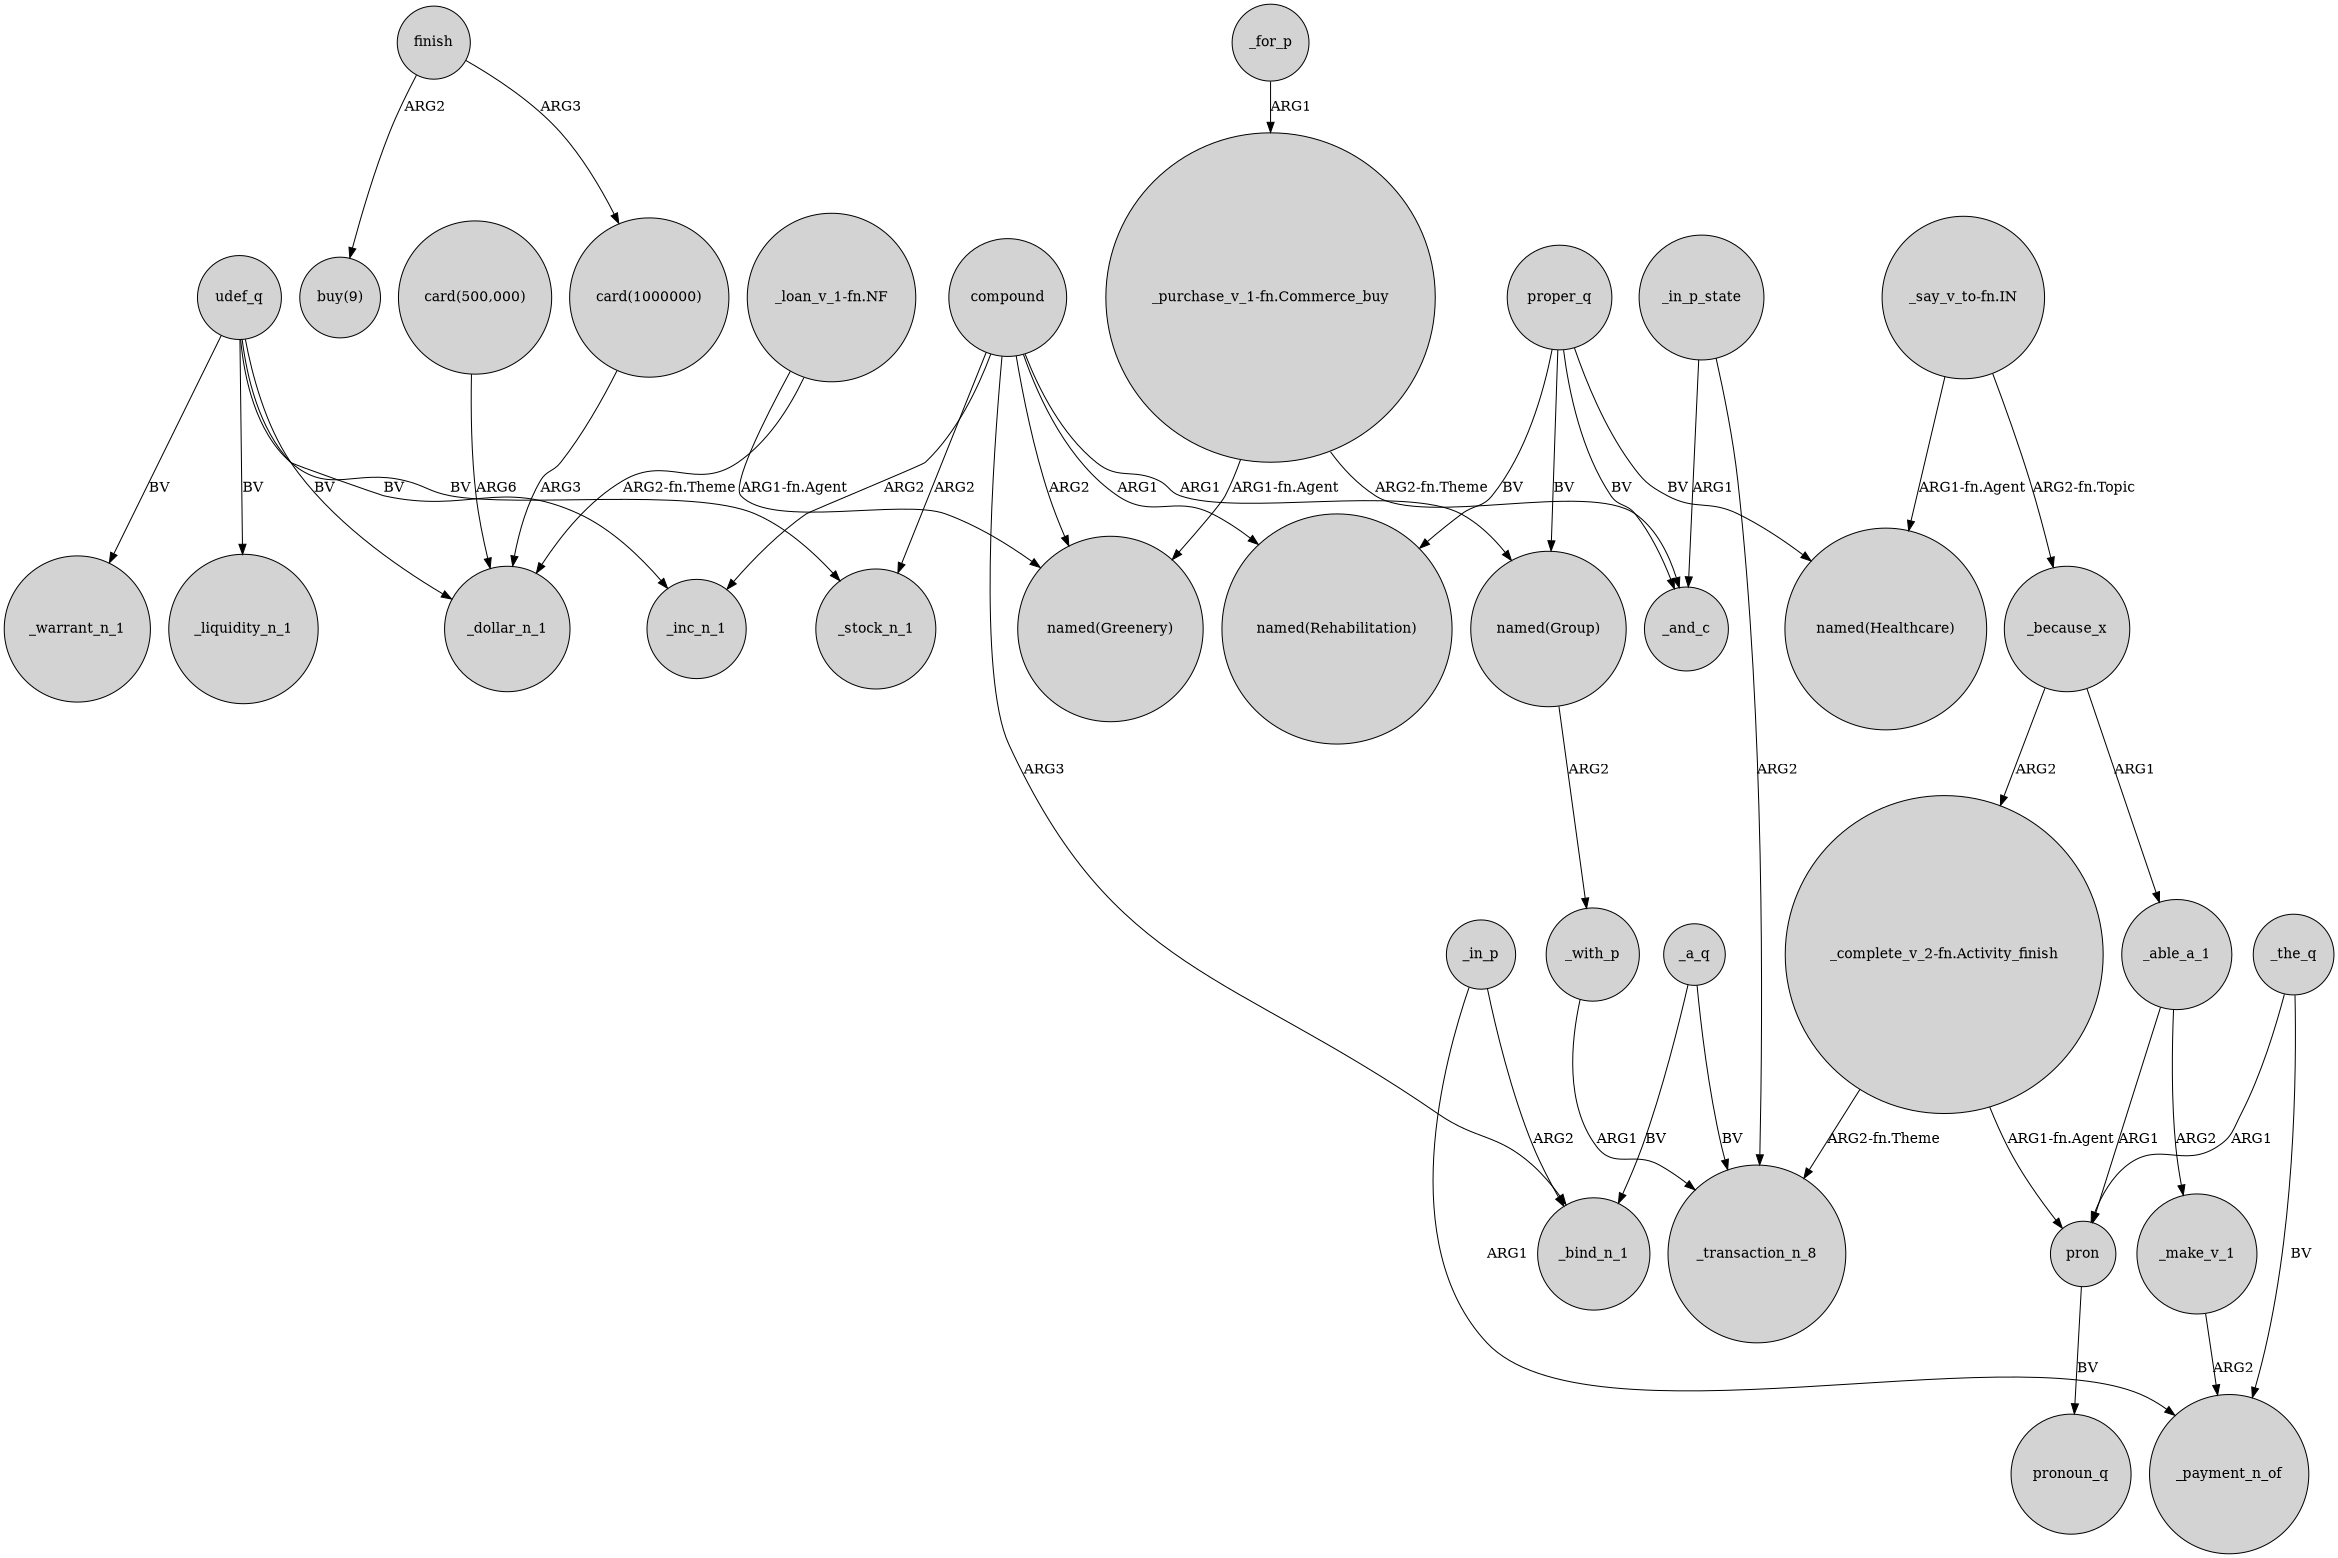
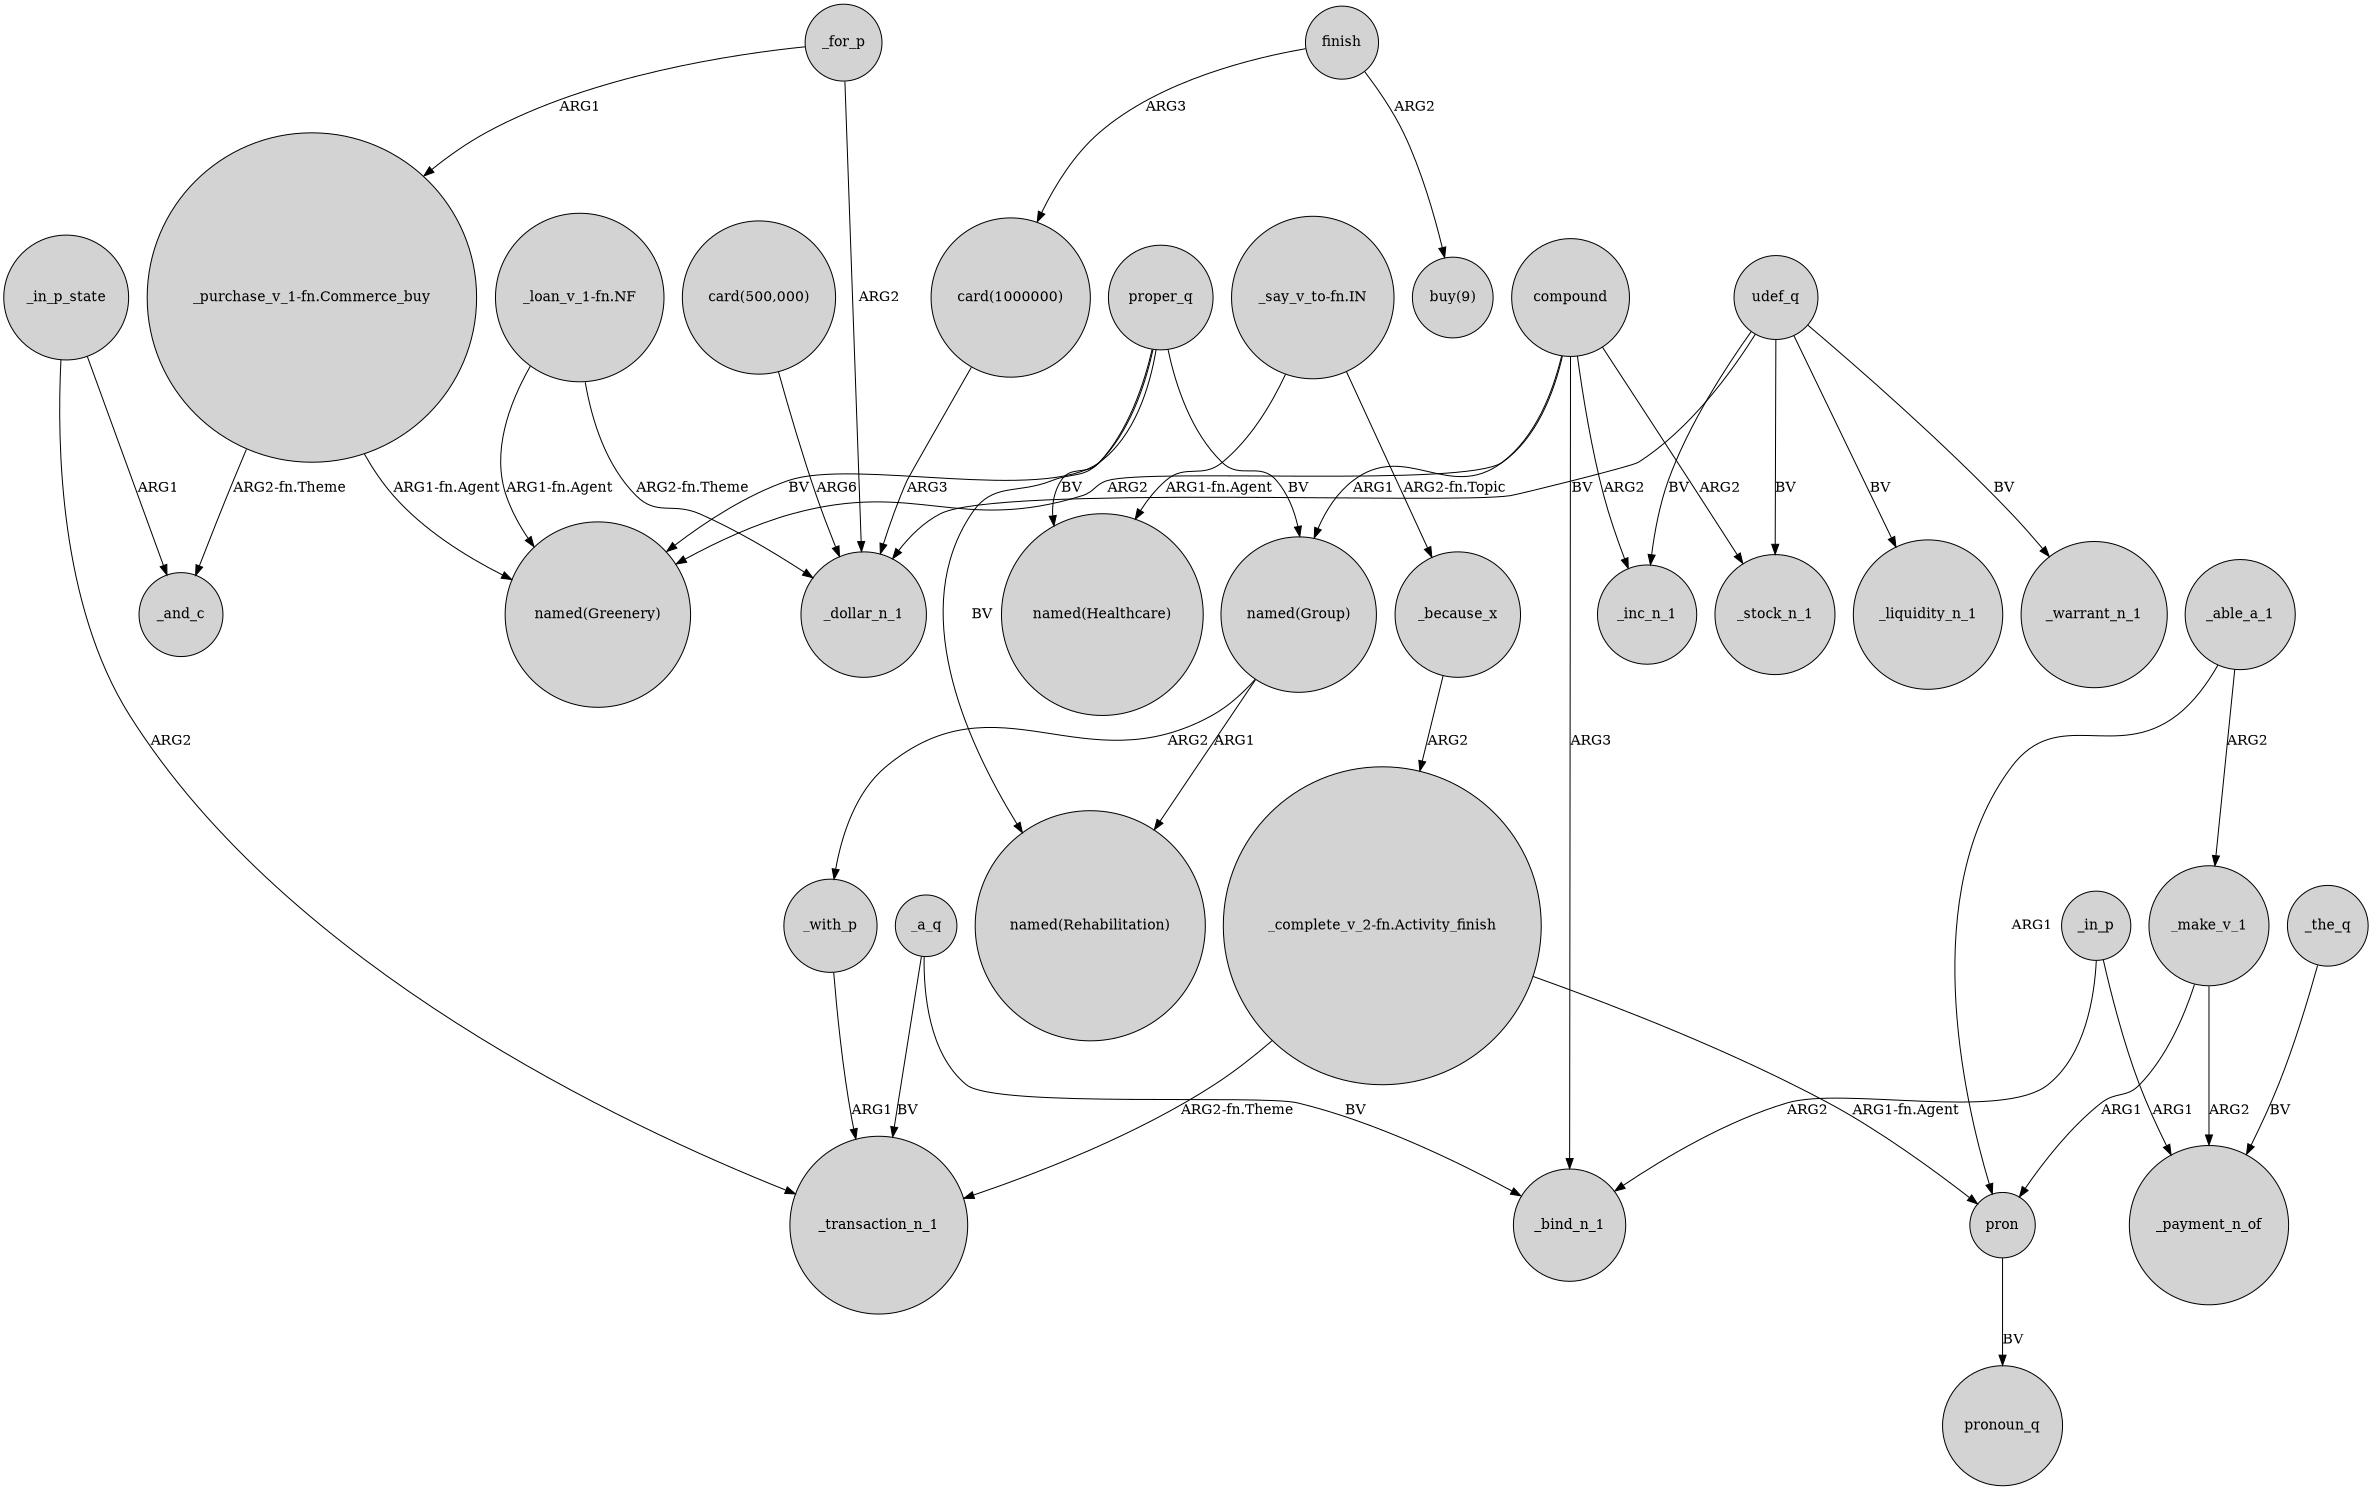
edge "_for_p" -> "_dollar_n_1": added, label "ARG2"
edge "proper_q" -> "_and_c": now "proper_q" -> "named(Greenery)"
edge "compound" -> "named(Rehabilitation)": now "named(Group)" -> "named(Rehabilitation)"
edge "_because_x" -> "_able_a_1": removed, label "ARG1"
edge "_the_q" -> "pron": now "_make_v_1" -> "pron"
node "_transaction_n_8": label "_transaction_n_8" -> "_transaction_n_1"
